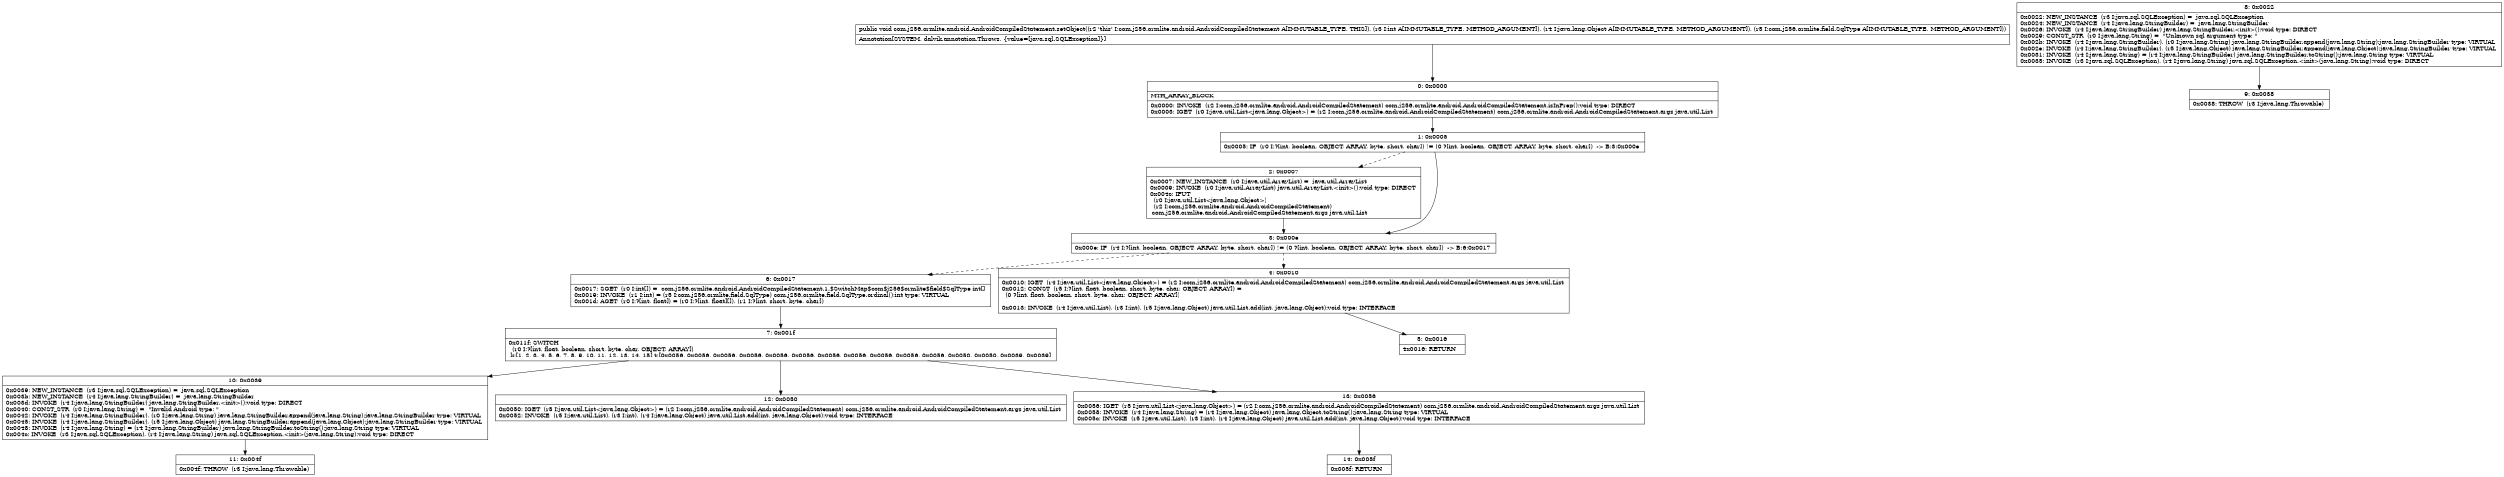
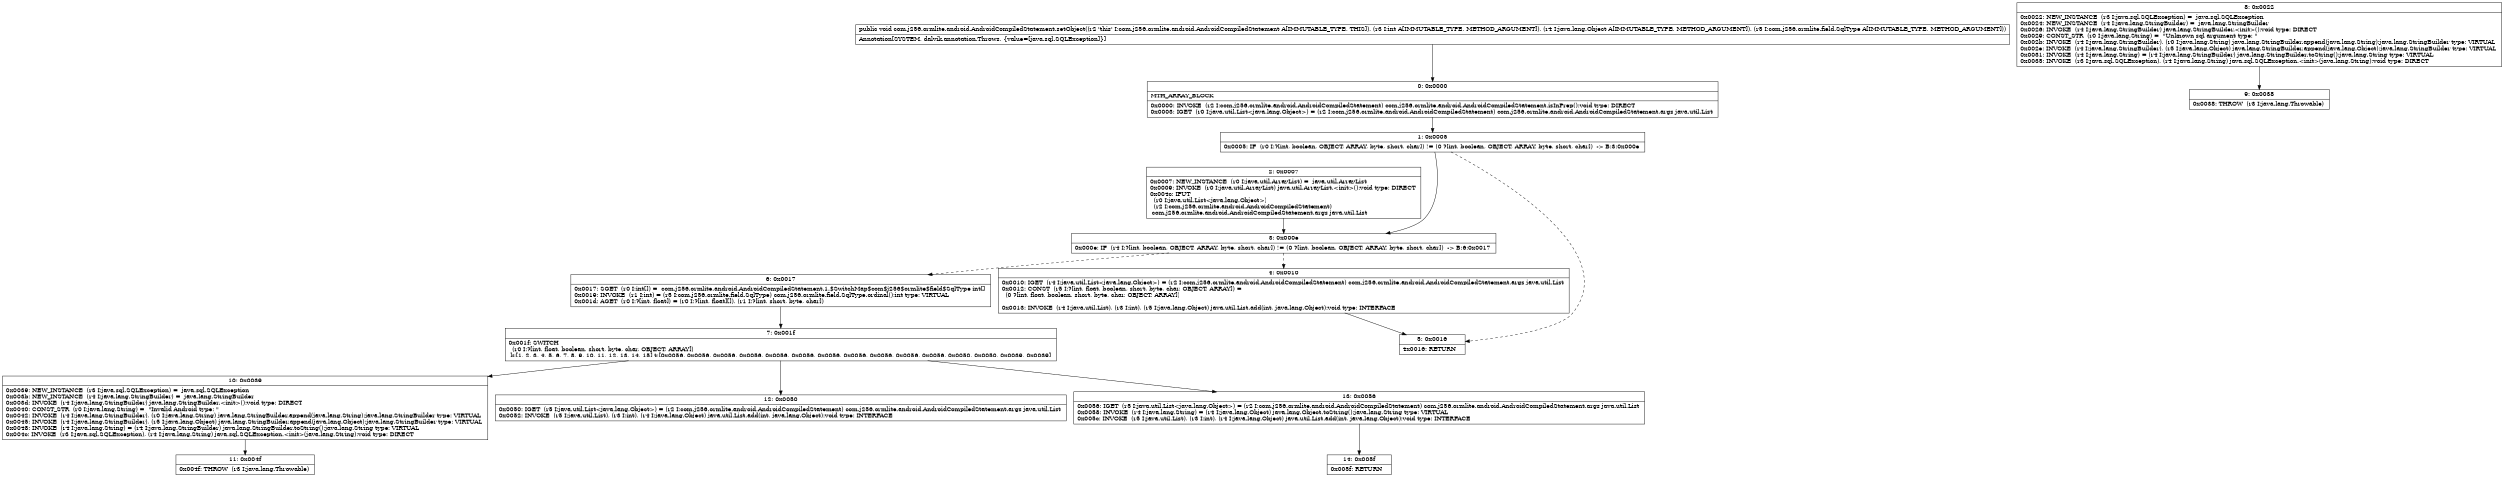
edge "1: 0x0005" -> "2: 0x0007": now "1: 0x0005" -> "5: 0x0016"
node "7: 0x001f": text "0x011f: SWITCH" -> "0x001f: SWITCH"
